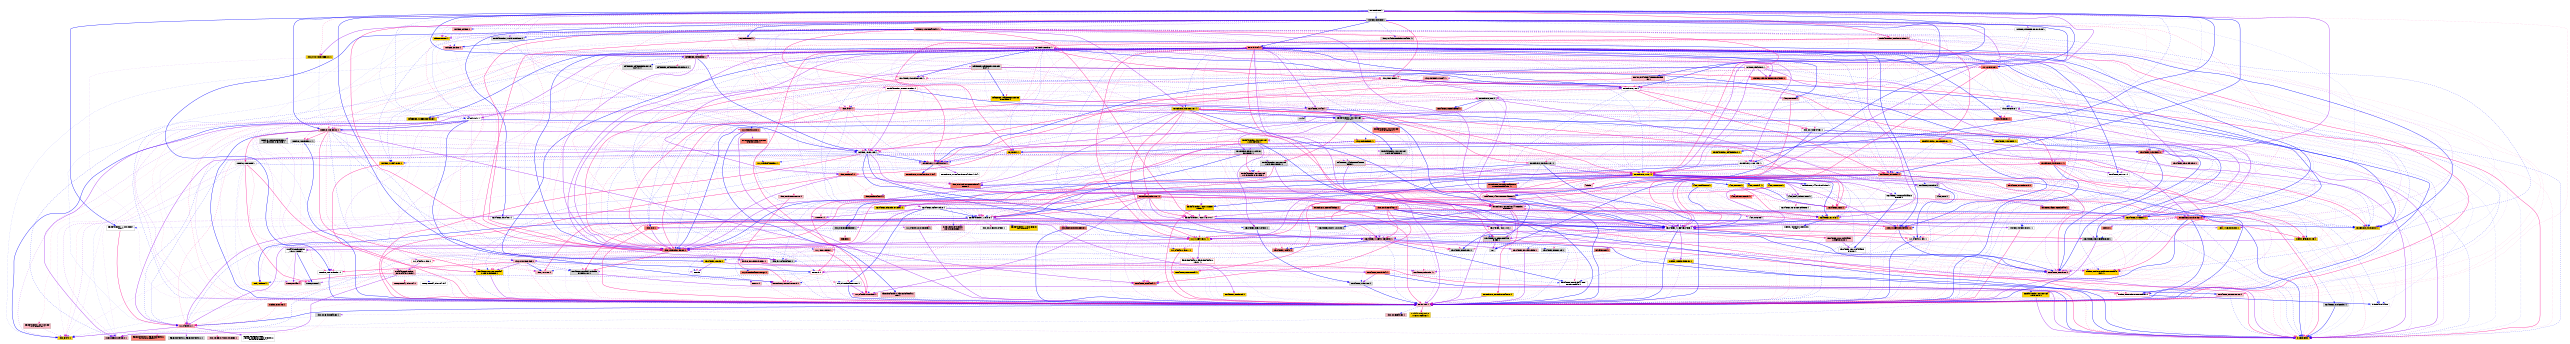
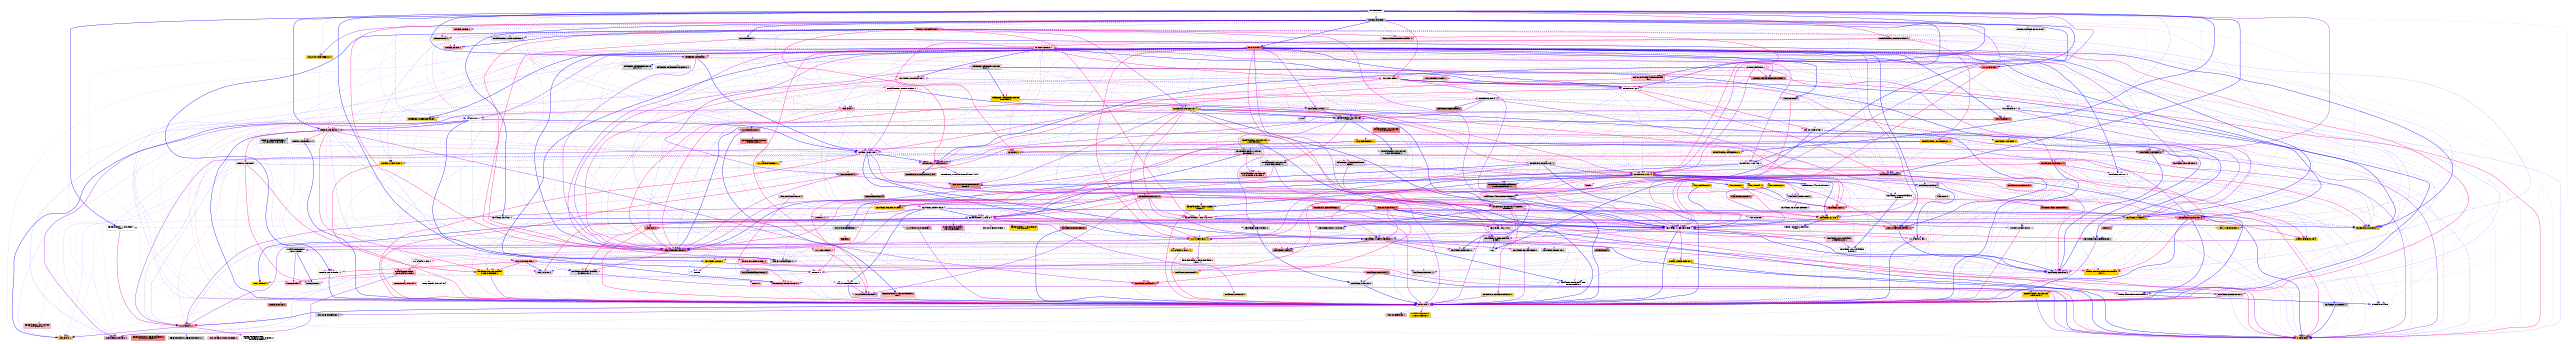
edge "HAL/PlatformTLS.h" -> "CoreTypes.h": style bold -> dashed
edge "CoreTypes.h" -> "Misc/CoreMiscDefines.h": style dotted -> bold
